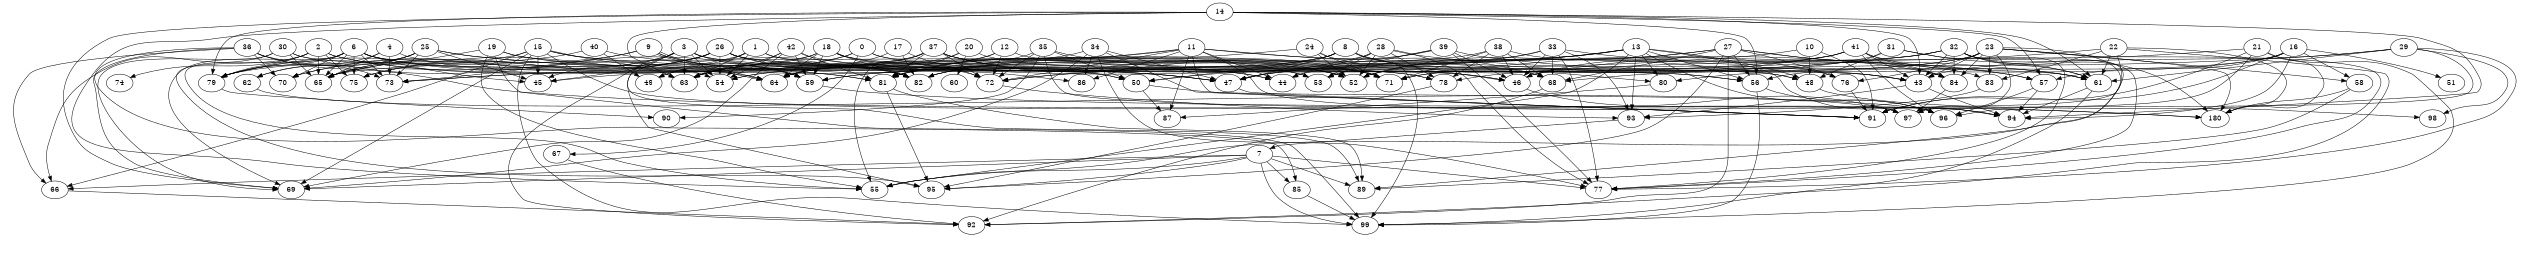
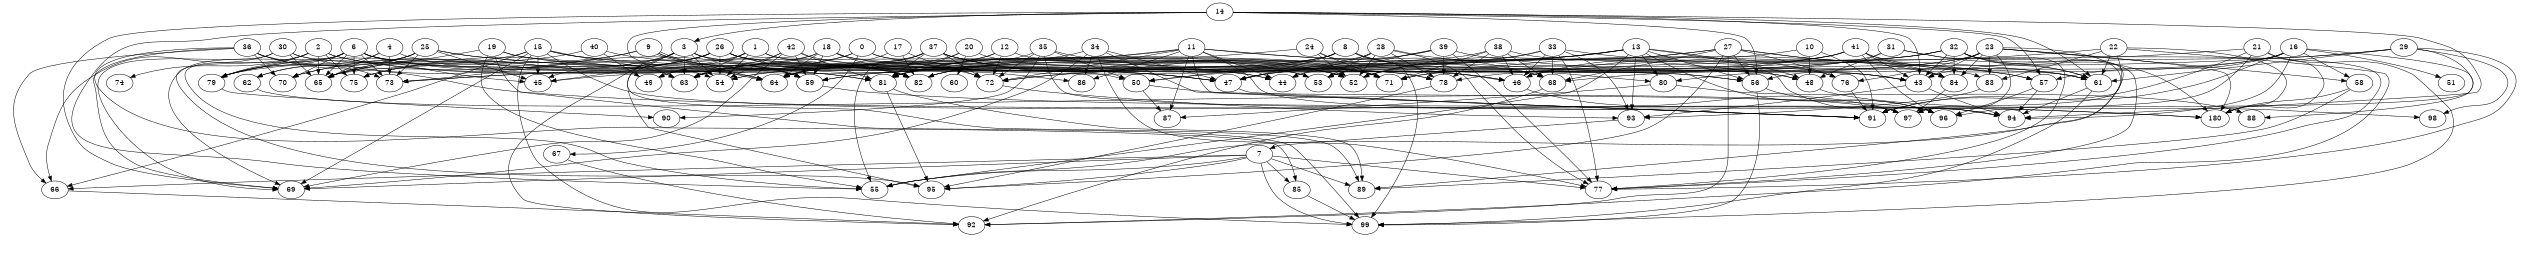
edge "14" -> "79": now "14" -> "3"
edge "39" -> "46": now "39" -> "78"
edge "18" -> "50": removed
node "88": added
